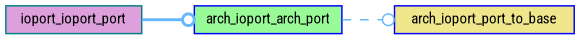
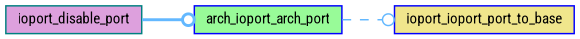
node "ioport_ioport_port": label "ioport_ioport_port" -> "ioport_disable_port"
node "arch_ioport_port_to_base": label "arch_ioport_port_to_base" -> "ioport_ioport_port_to_base"
